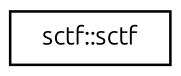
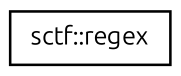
node "sctf::sctf": label "sctf::sctf" -> "sctf::regex"
